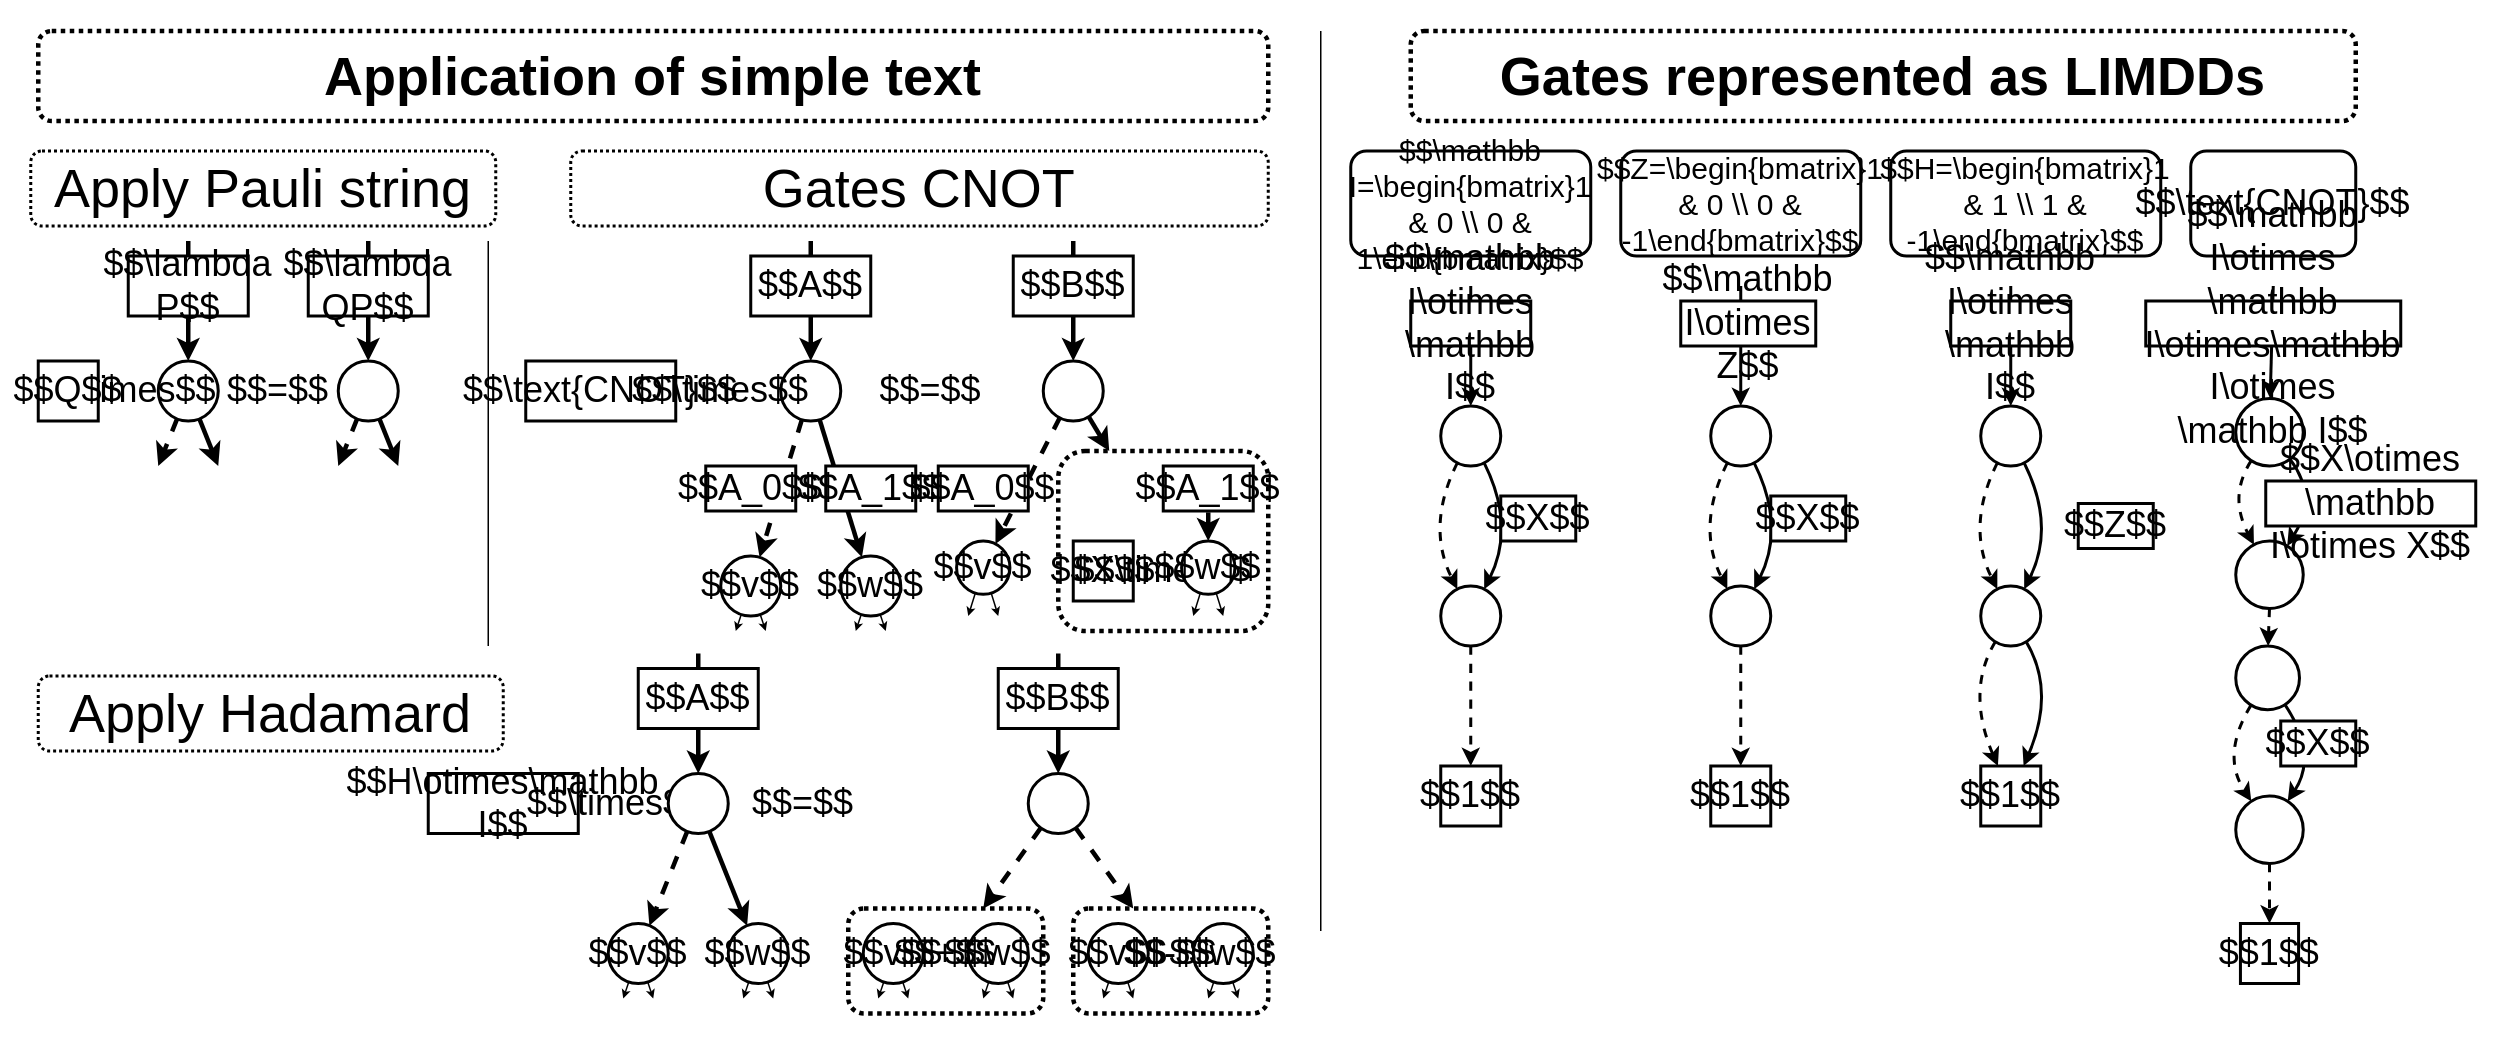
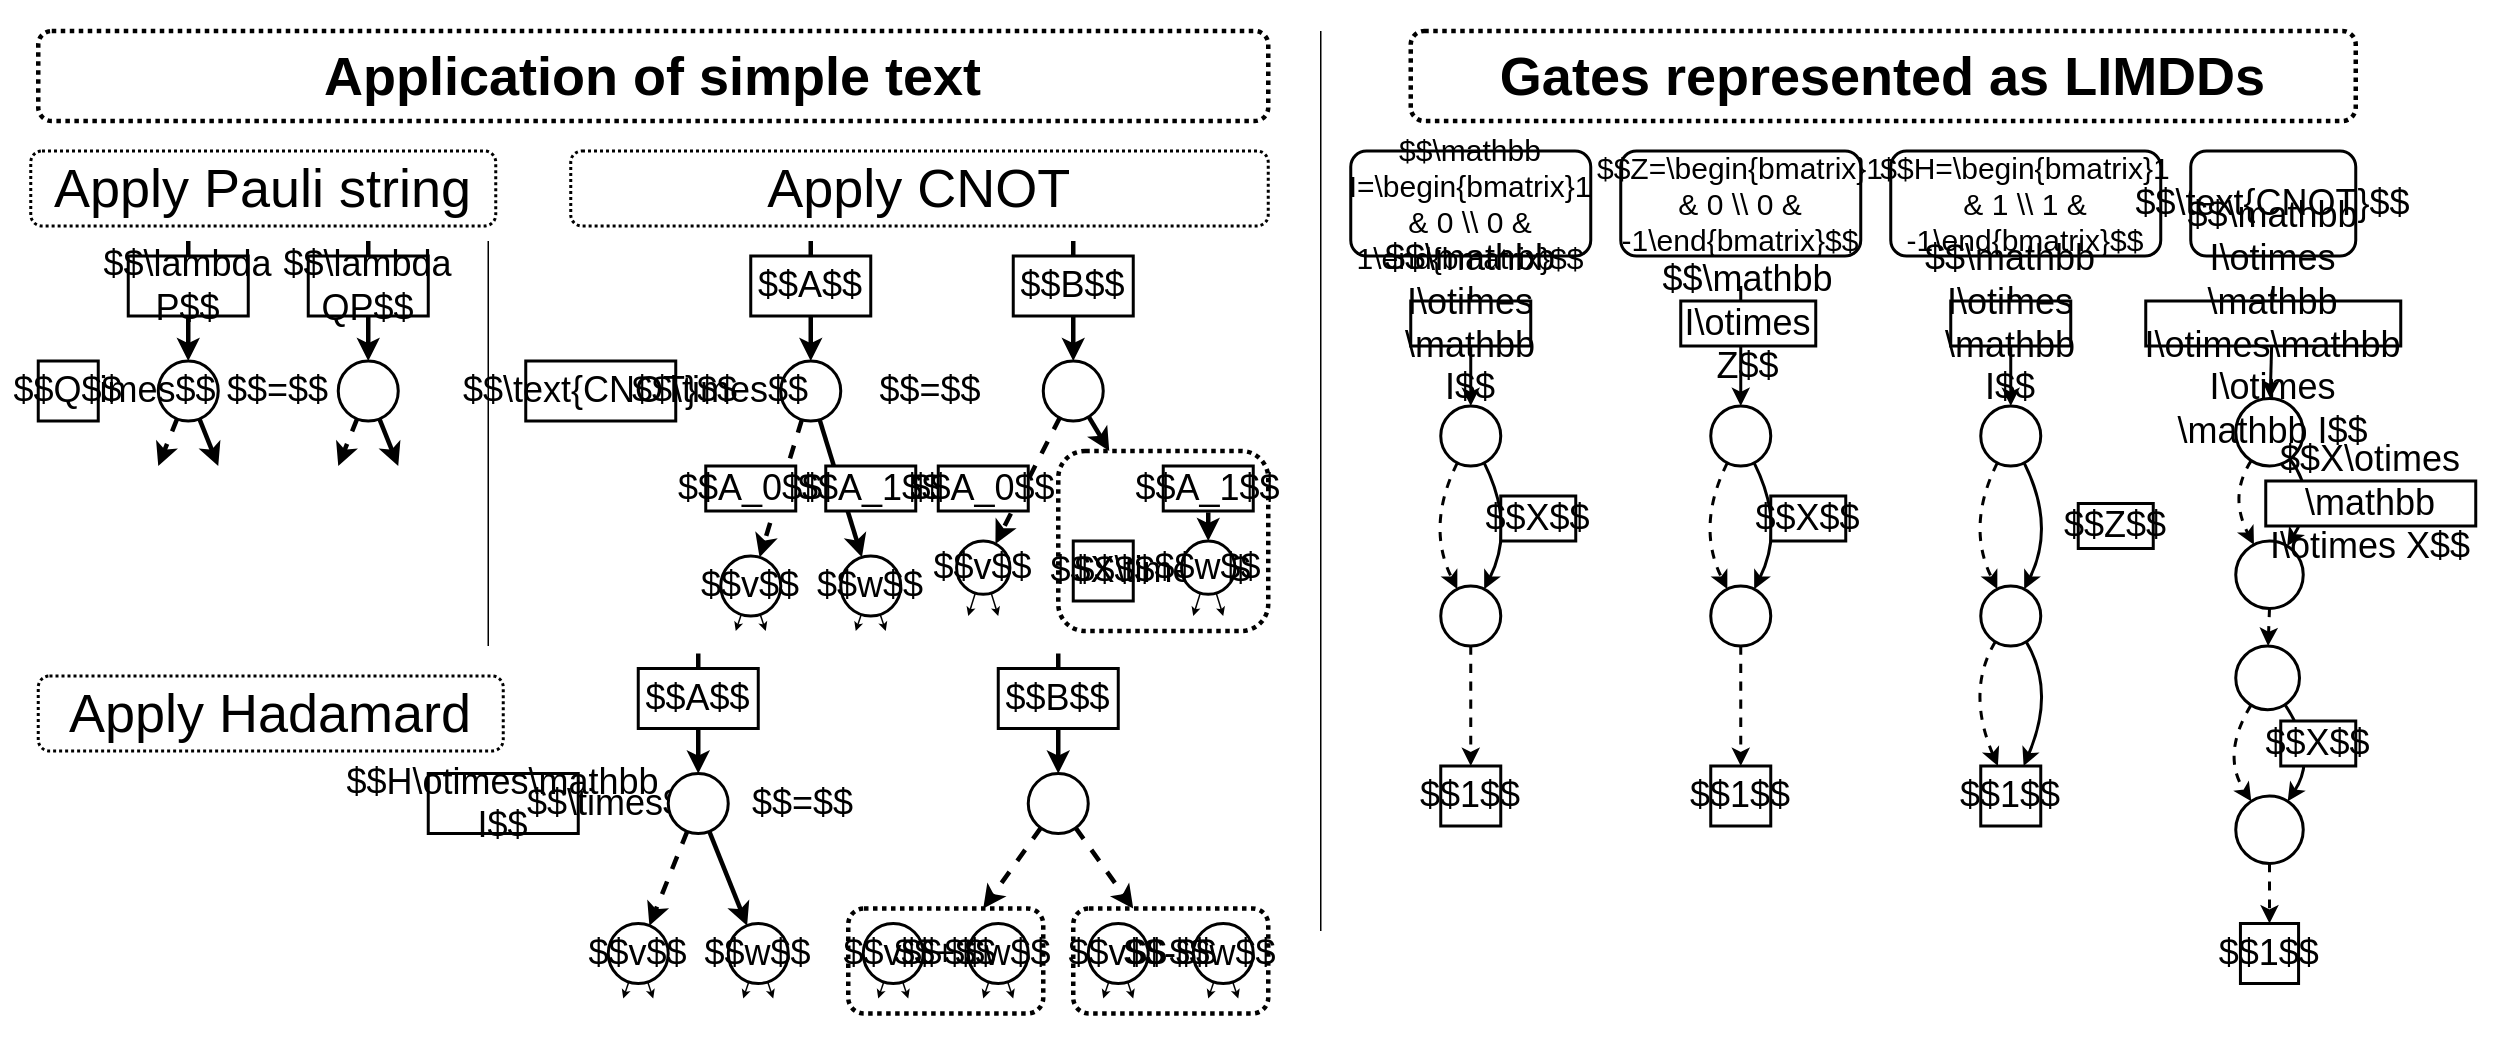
node "Gates CNOT": label "Gates CNOT" -> "Apply CNOT"
